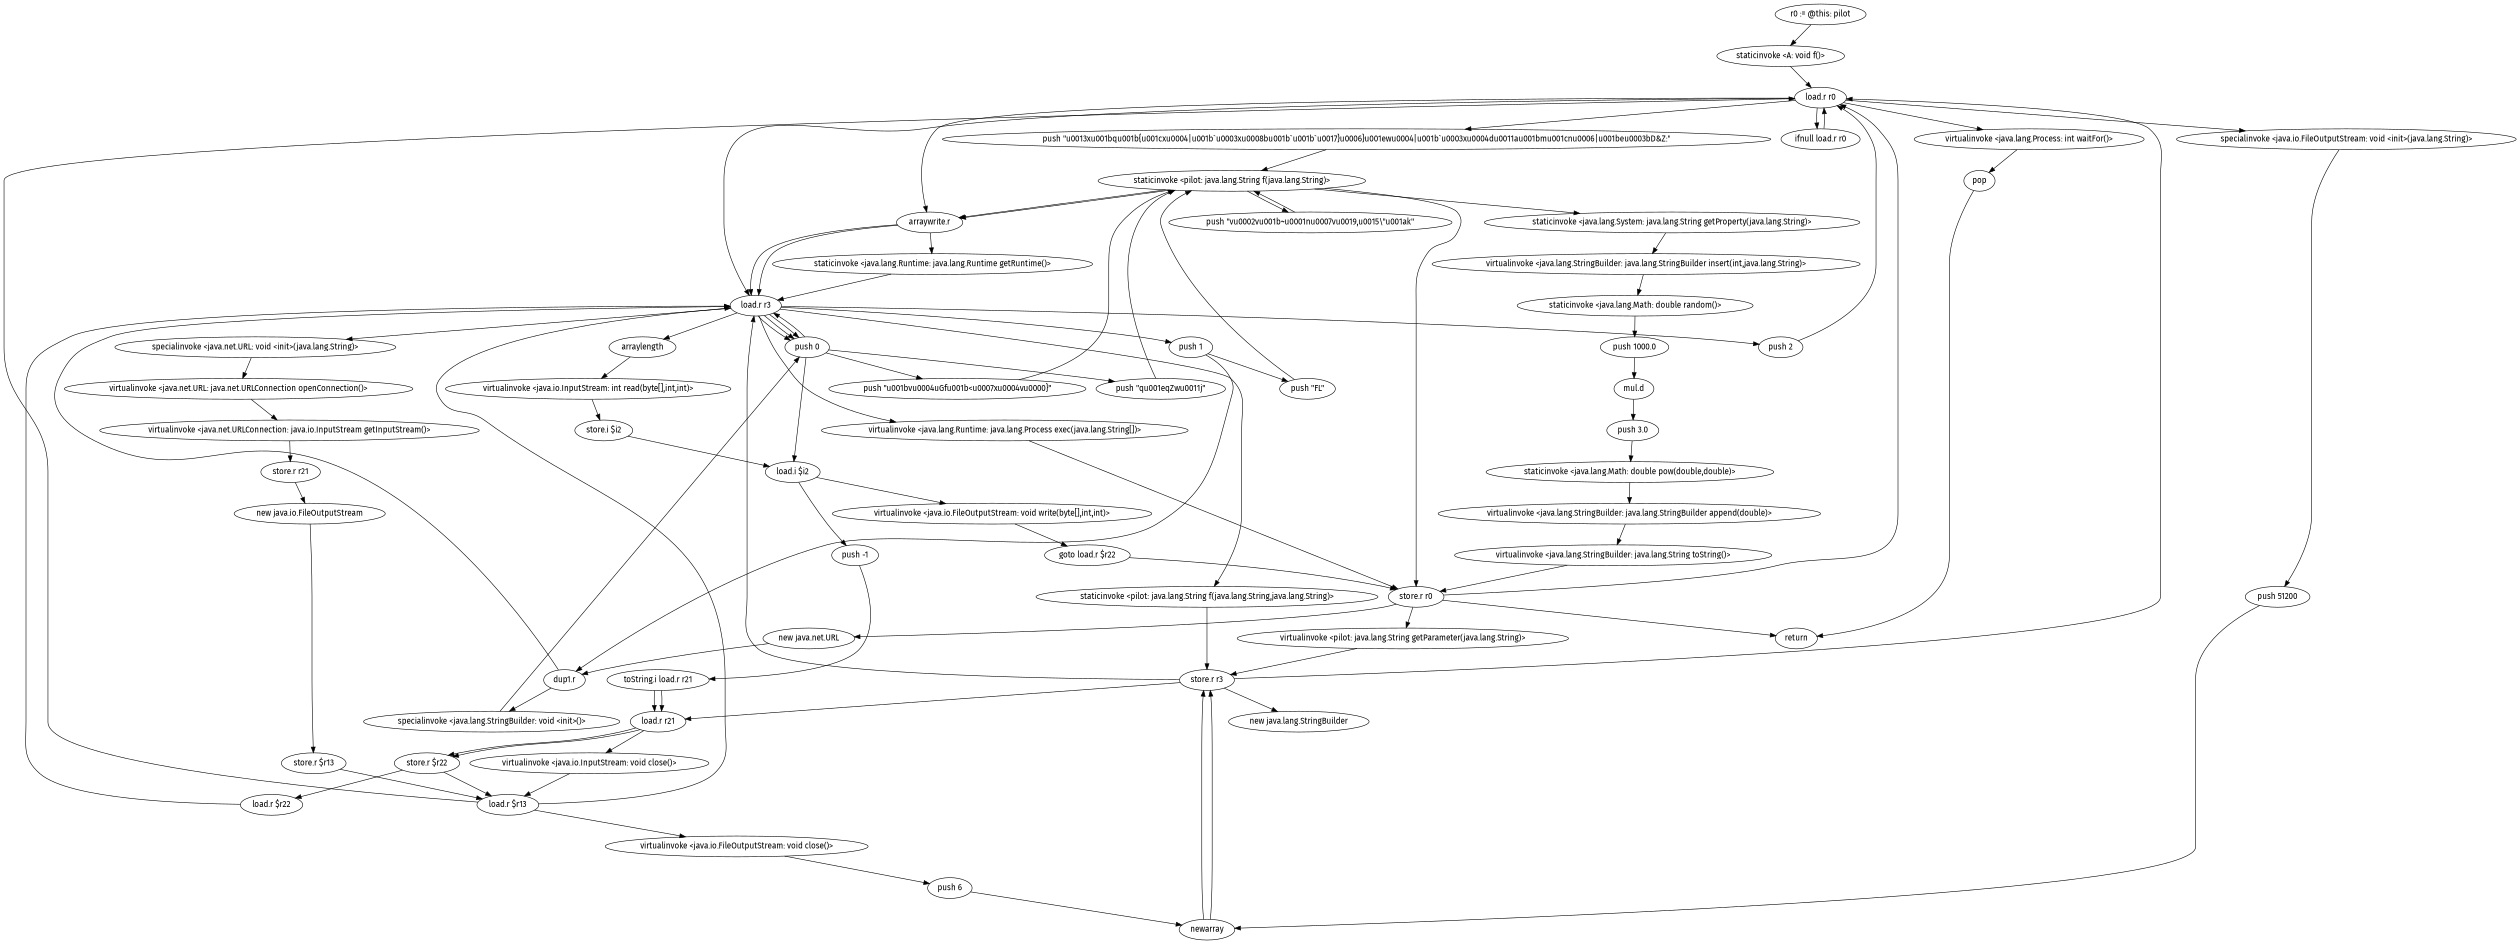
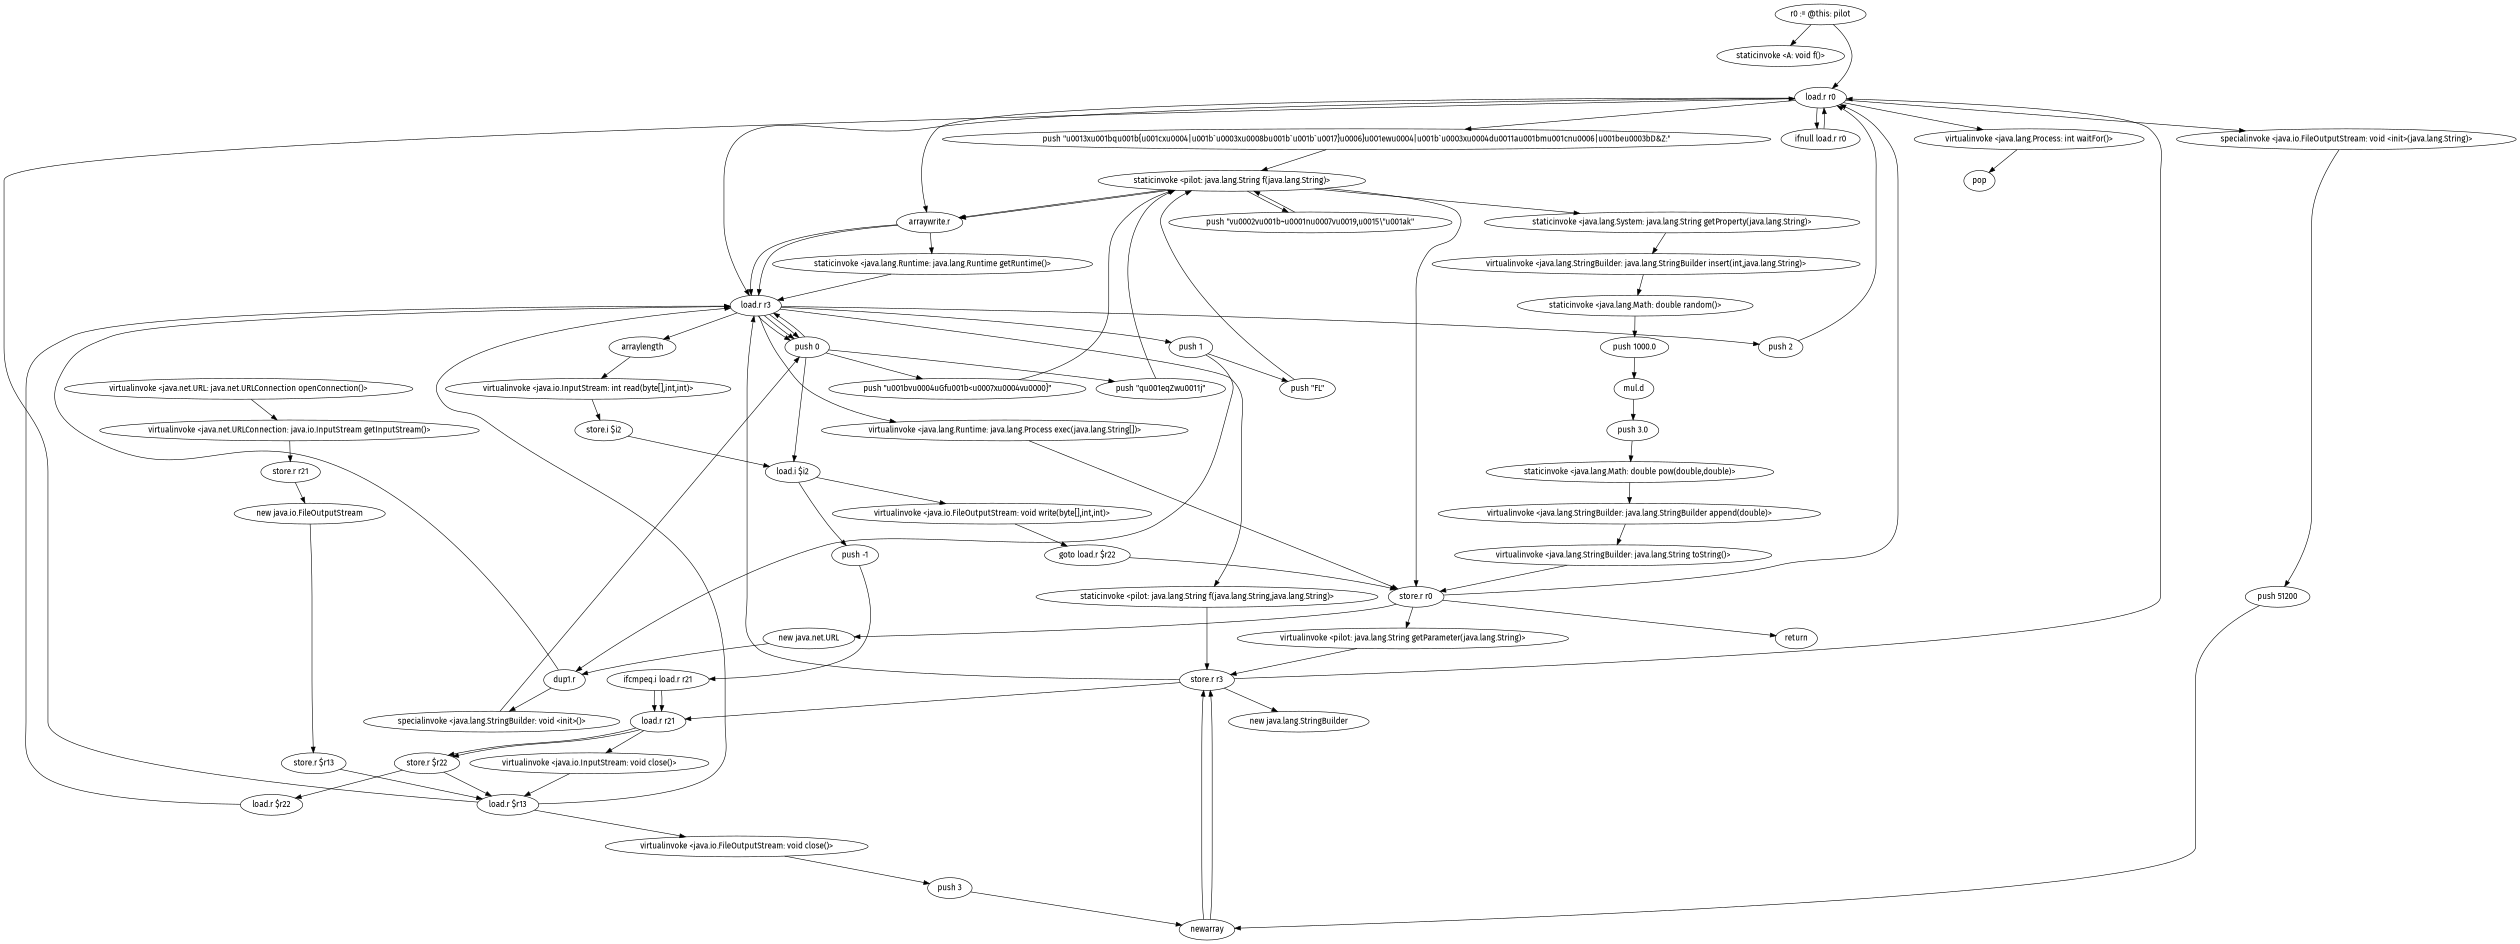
edge "staticinvoke <A: void f()>" -> "load.r r0": now "r0 := @this: pilot" -> "load.r r0"
node "specialinvoke <java.net.URL: void <init>(java.lang.String)>": removed
edge "pop" -> "return": removed
node "toString.i load.r r21": label "toString.i load.r r21" -> "ifcmpeq.i load.r r21"
node "push 6": label "push 6" -> "push 3"
